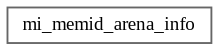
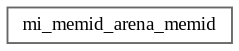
node "mi_memid_arena_info": label "mi_memid_arena_info" -> "mi_memid_arena_memid"
